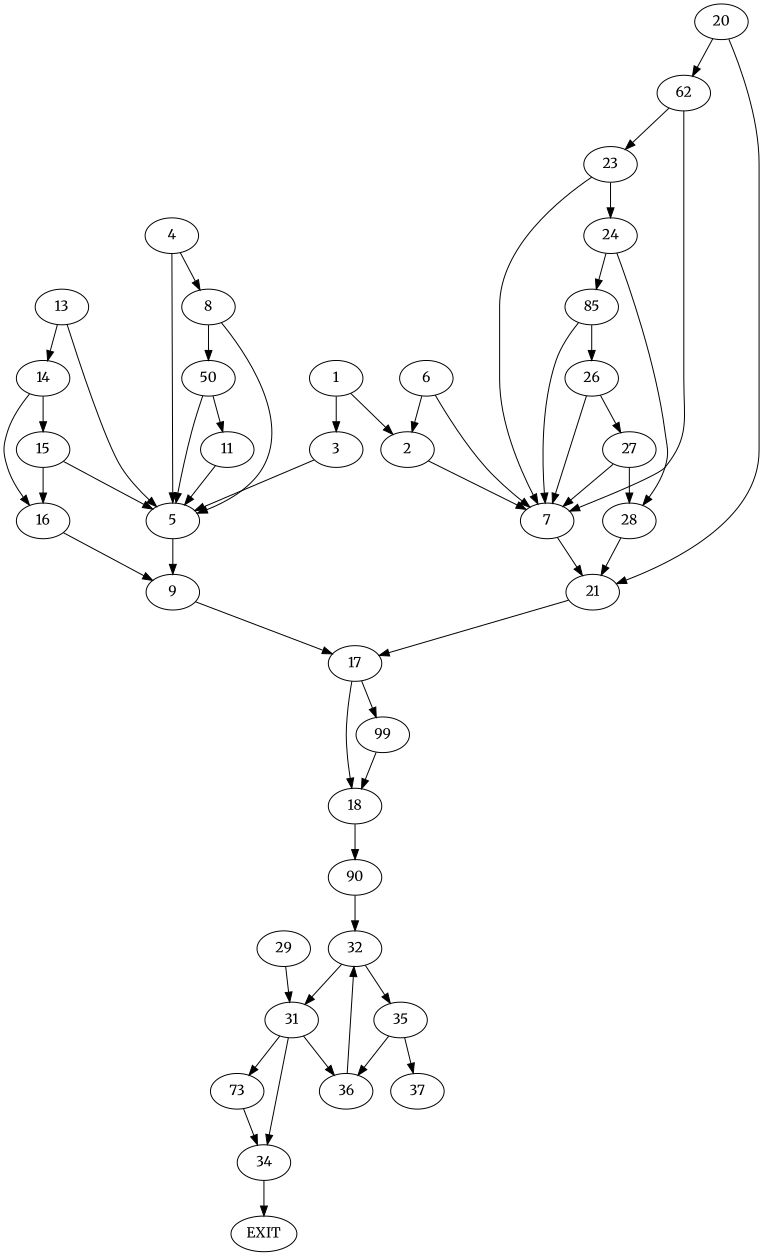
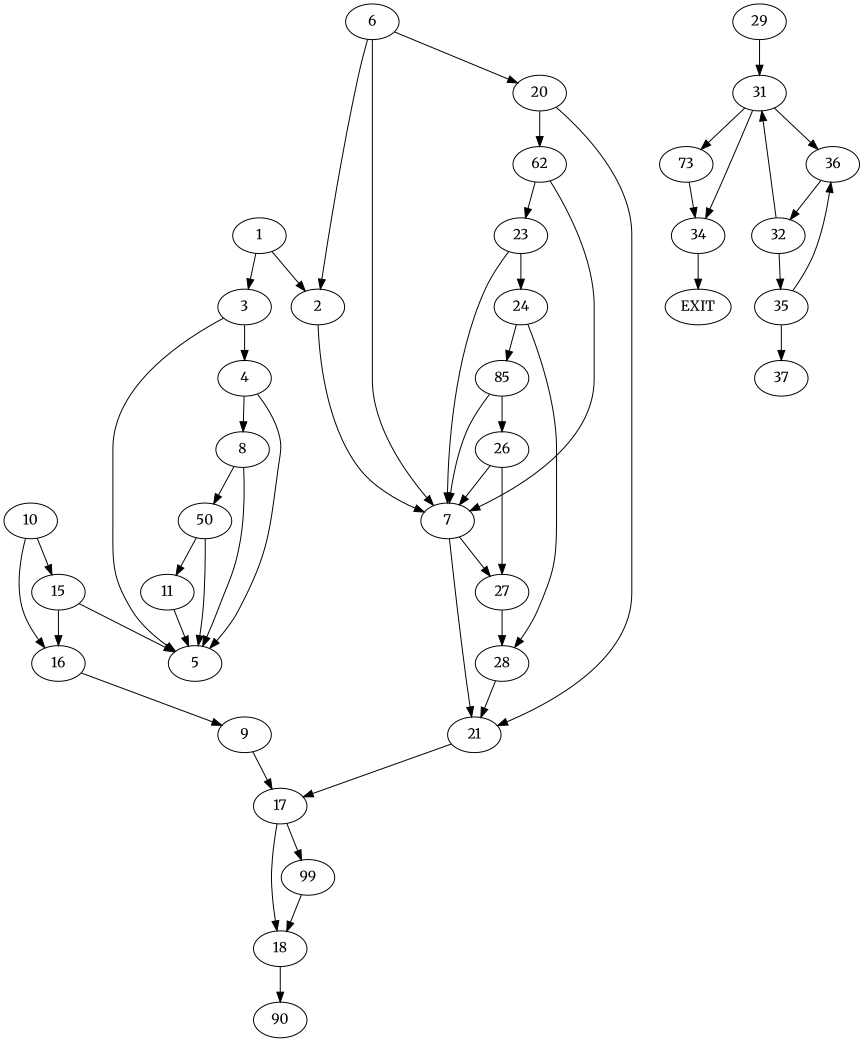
edge "6" -> "20": added
node "13": removed
edge "3" -> "4": added
node "14": label "14" -> "10"
edge "27" -> "7": reversed
edge "5" -> "9": removed
edge "90" -> "32": removed
